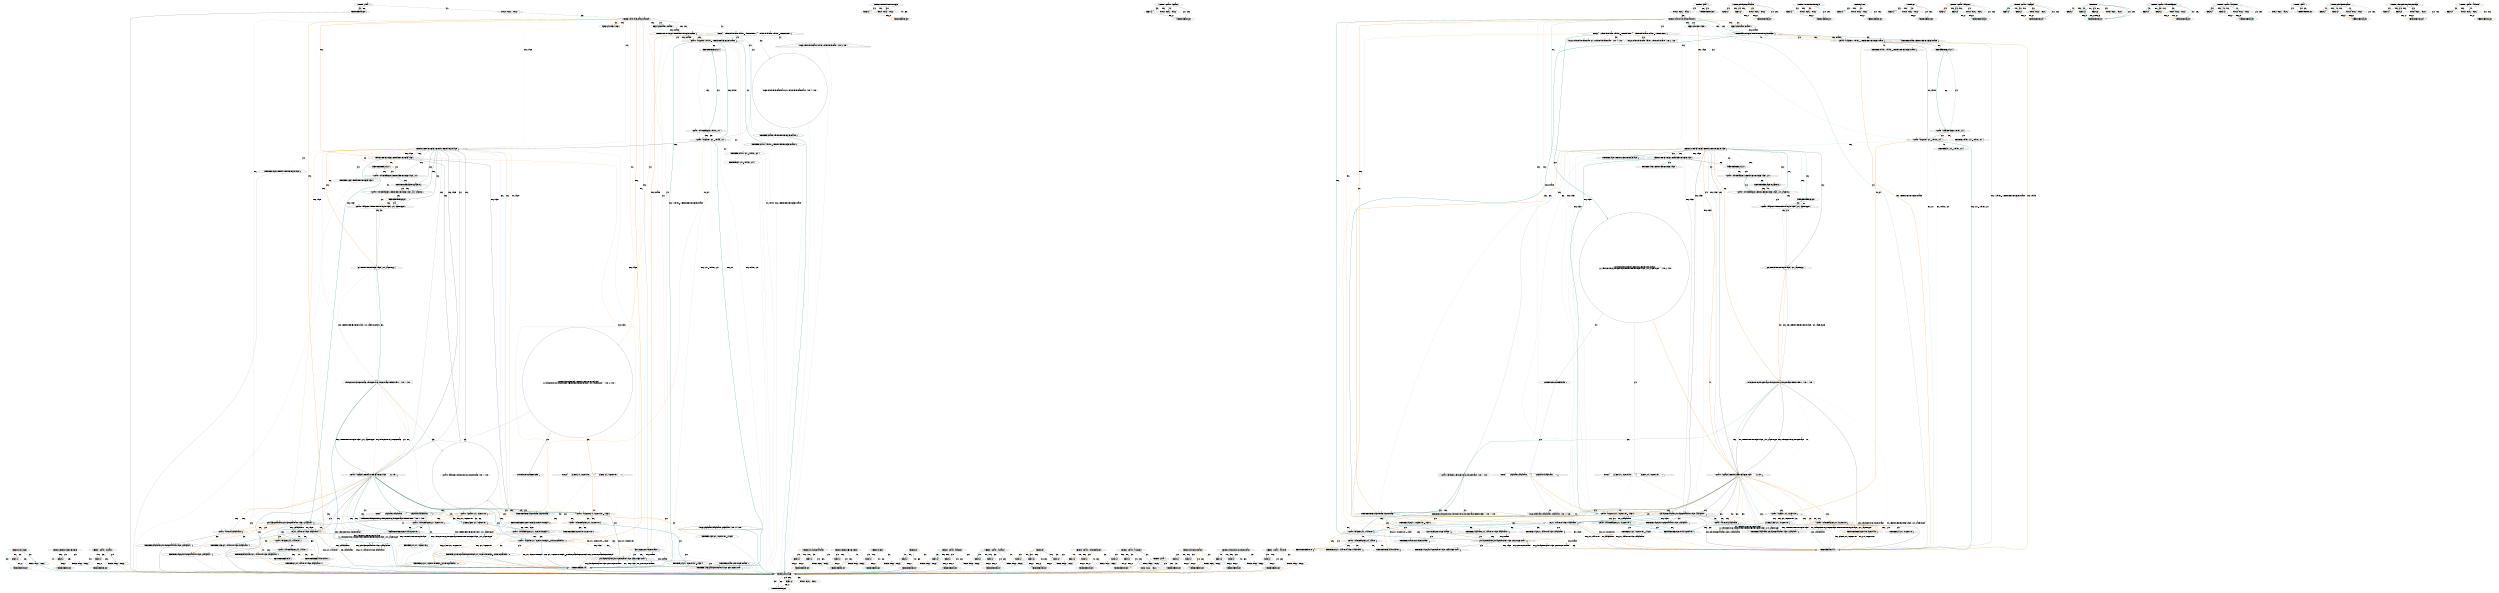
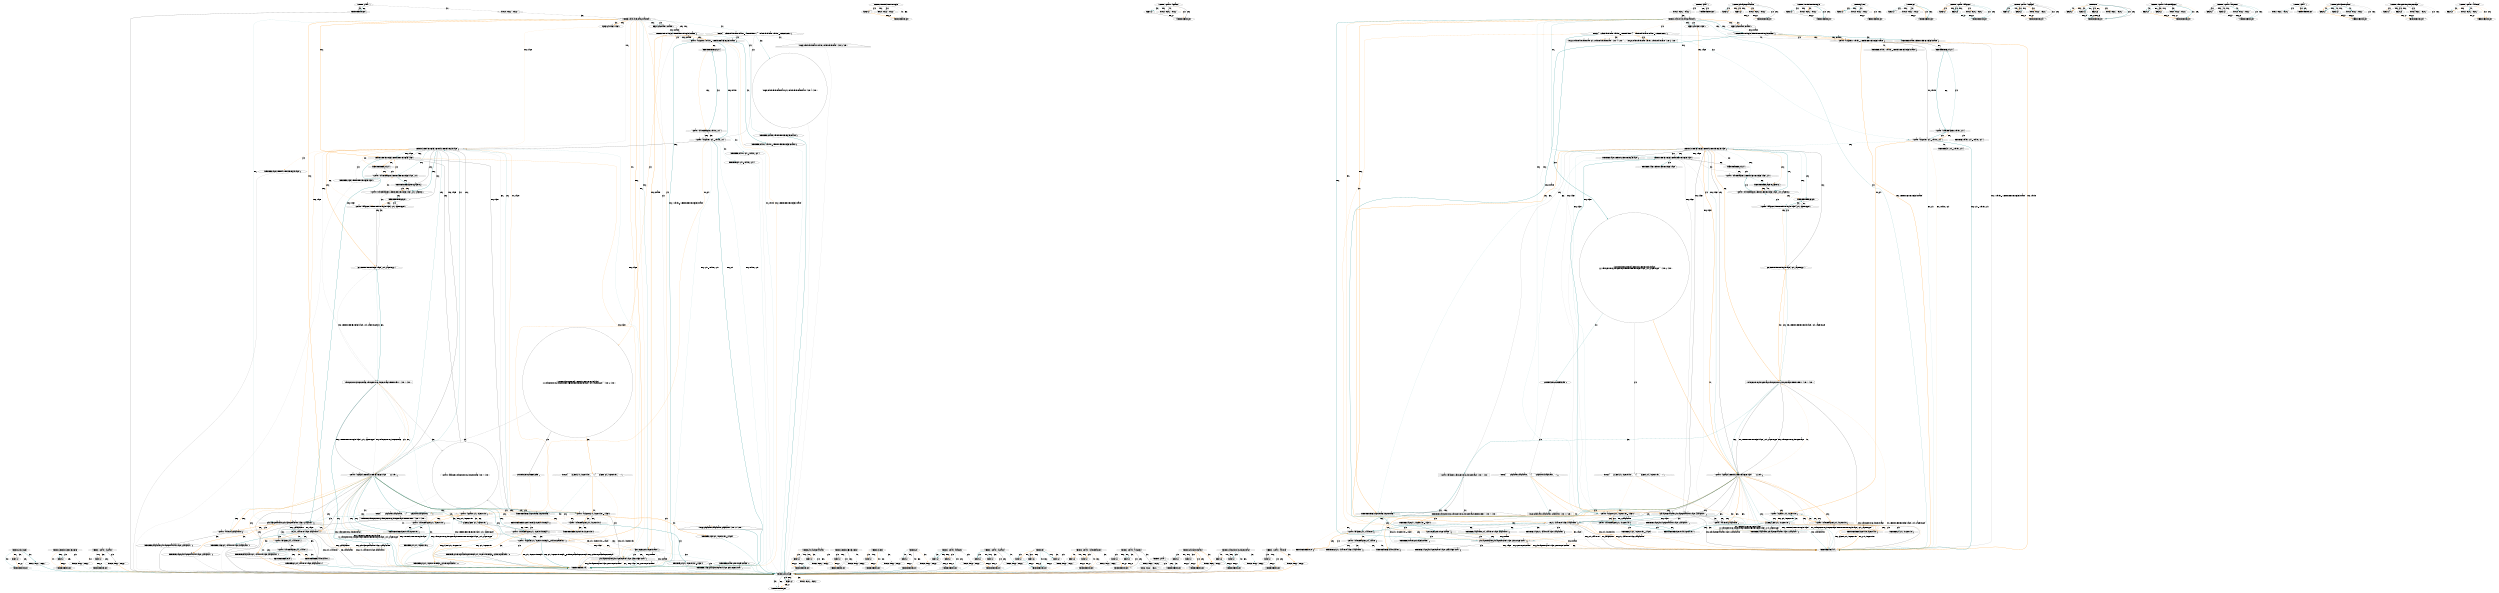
edge "(<operator>.indirectFieldAccess,priv->inspectorViewHeight)" -> "(FIELD_IDENTIFIER,inspectorViewHeight,inspectorViewHeight)": label "BASE: " -> "AST: "
